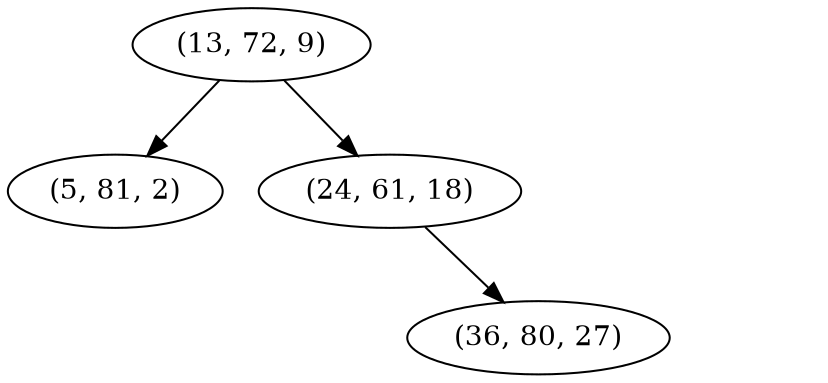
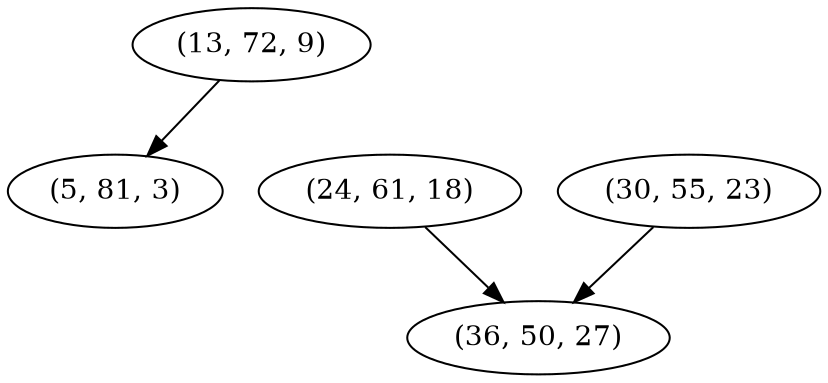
edge "(13, 72, 9)" -> "(24, 61, 18)": removed
node "(5, 81, 2)": label "(5, 81, 2)" -> "(5, 81, 3)"
node "(30, 55, 23)": added
node "(36, 80, 27)": label "(36, 80, 27)" -> "(36, 50, 27)"
